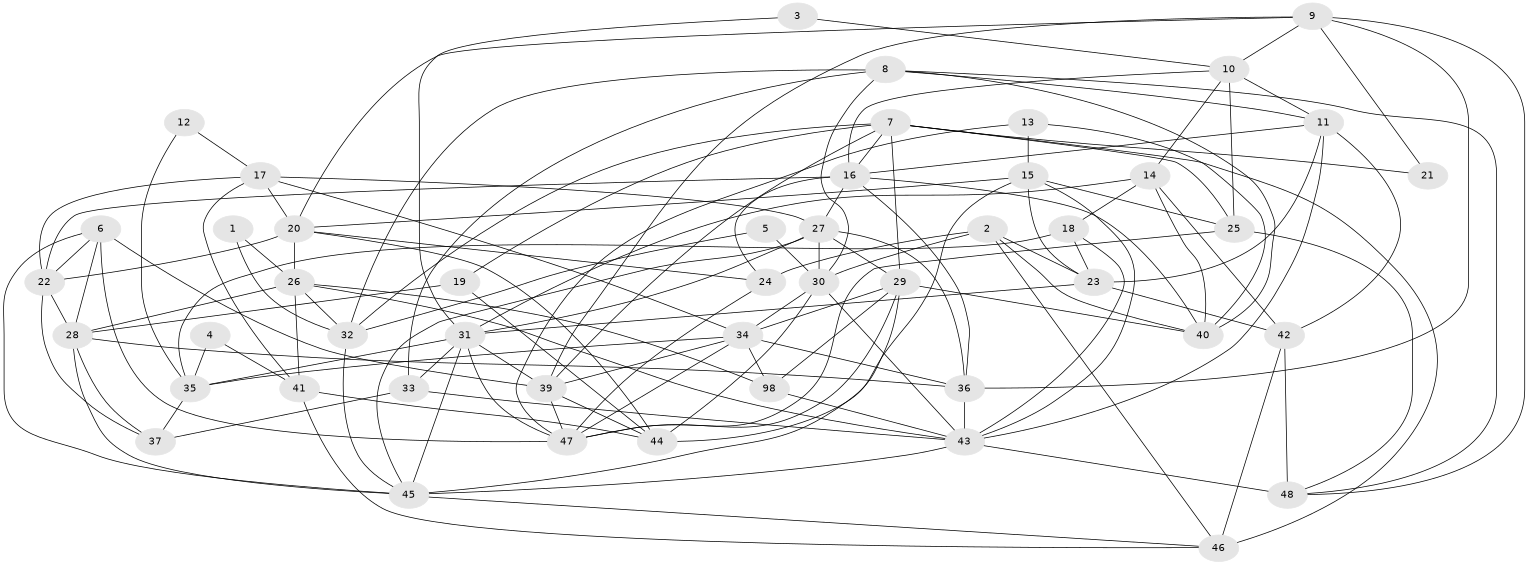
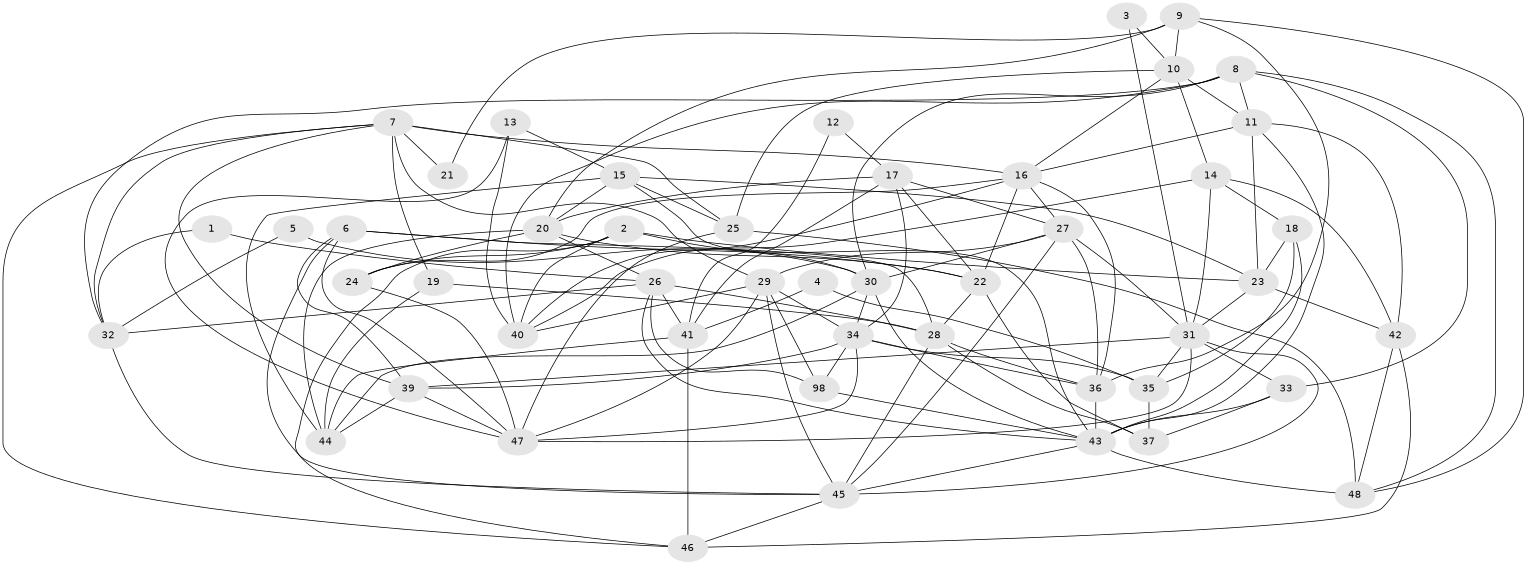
edge "9" -- "39": removed
edge "12" -- "35": now "12" -- "41"
